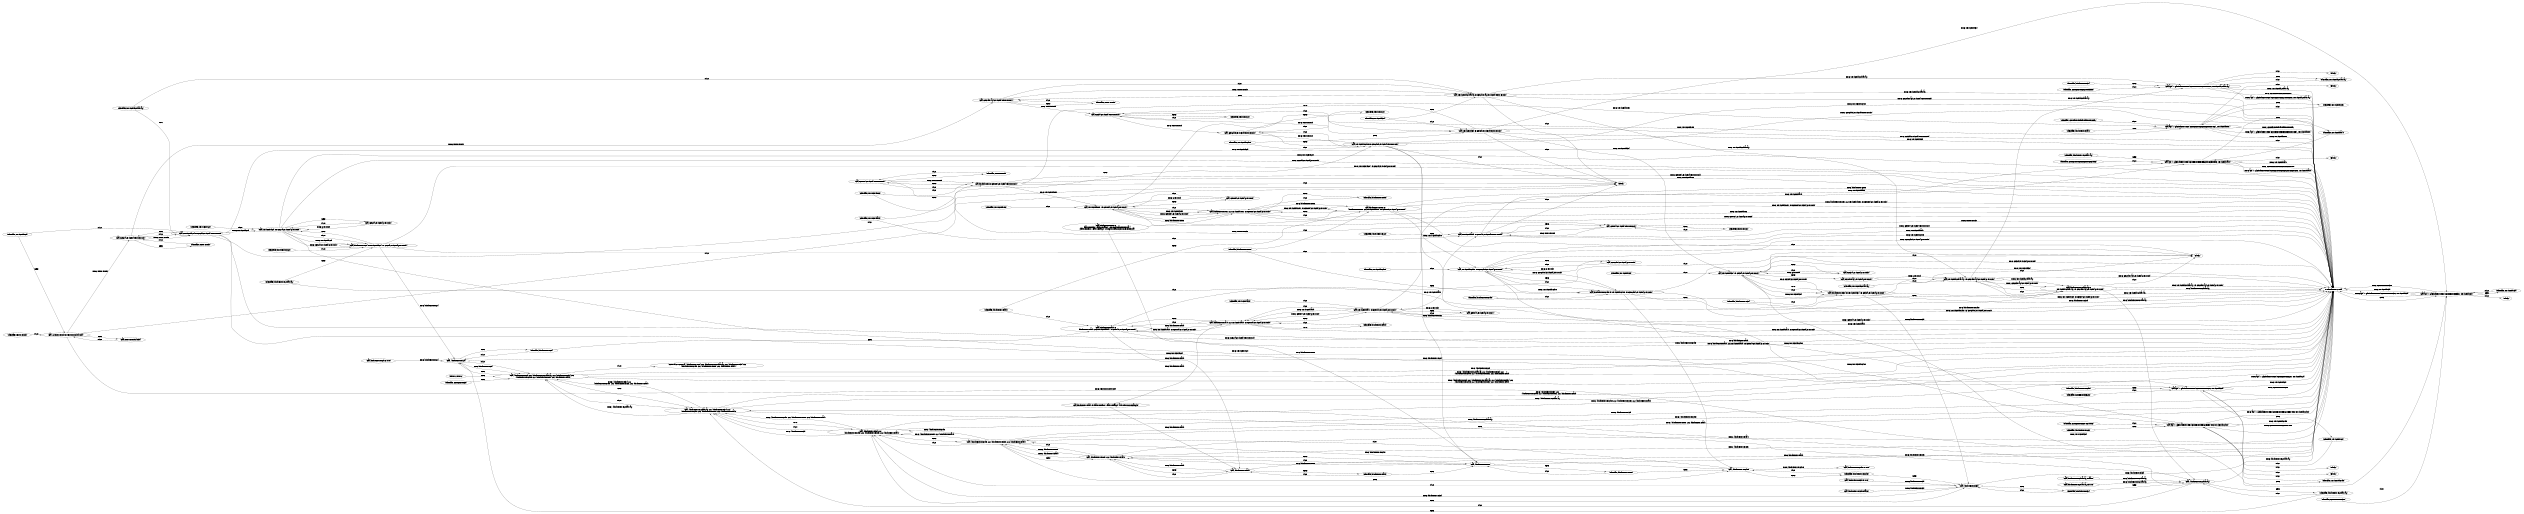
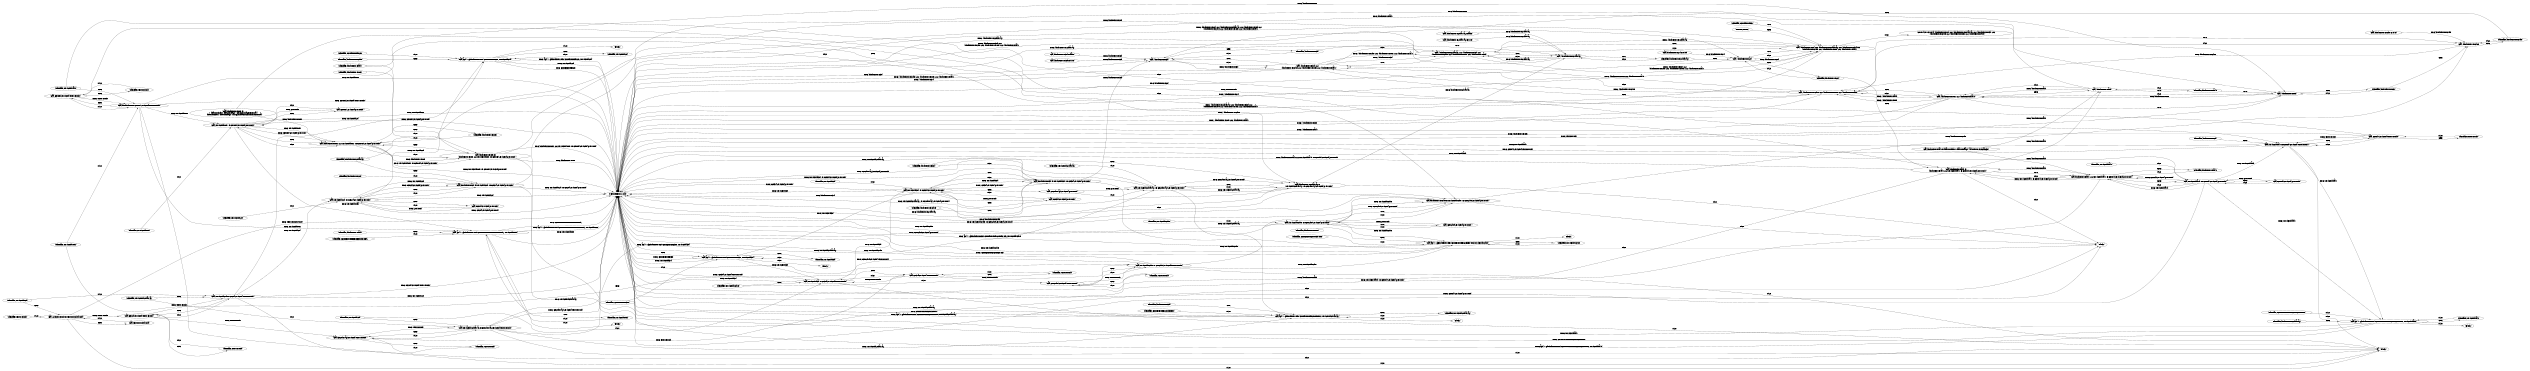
edge "(Call,service_id_3d = Get3dServiceId(texture_unit))" -> "(Call,api()->glBindTextureFn(GL_TEXTURE_3D, service_id_3d))": reversed
edge "(Call,!bind_texture_cube)" -> "(Call,bind_texture_cube = true)": reversed
edge "(Call,!bind_texture_3d)" -> "(MethodReturn,void)": reversed
